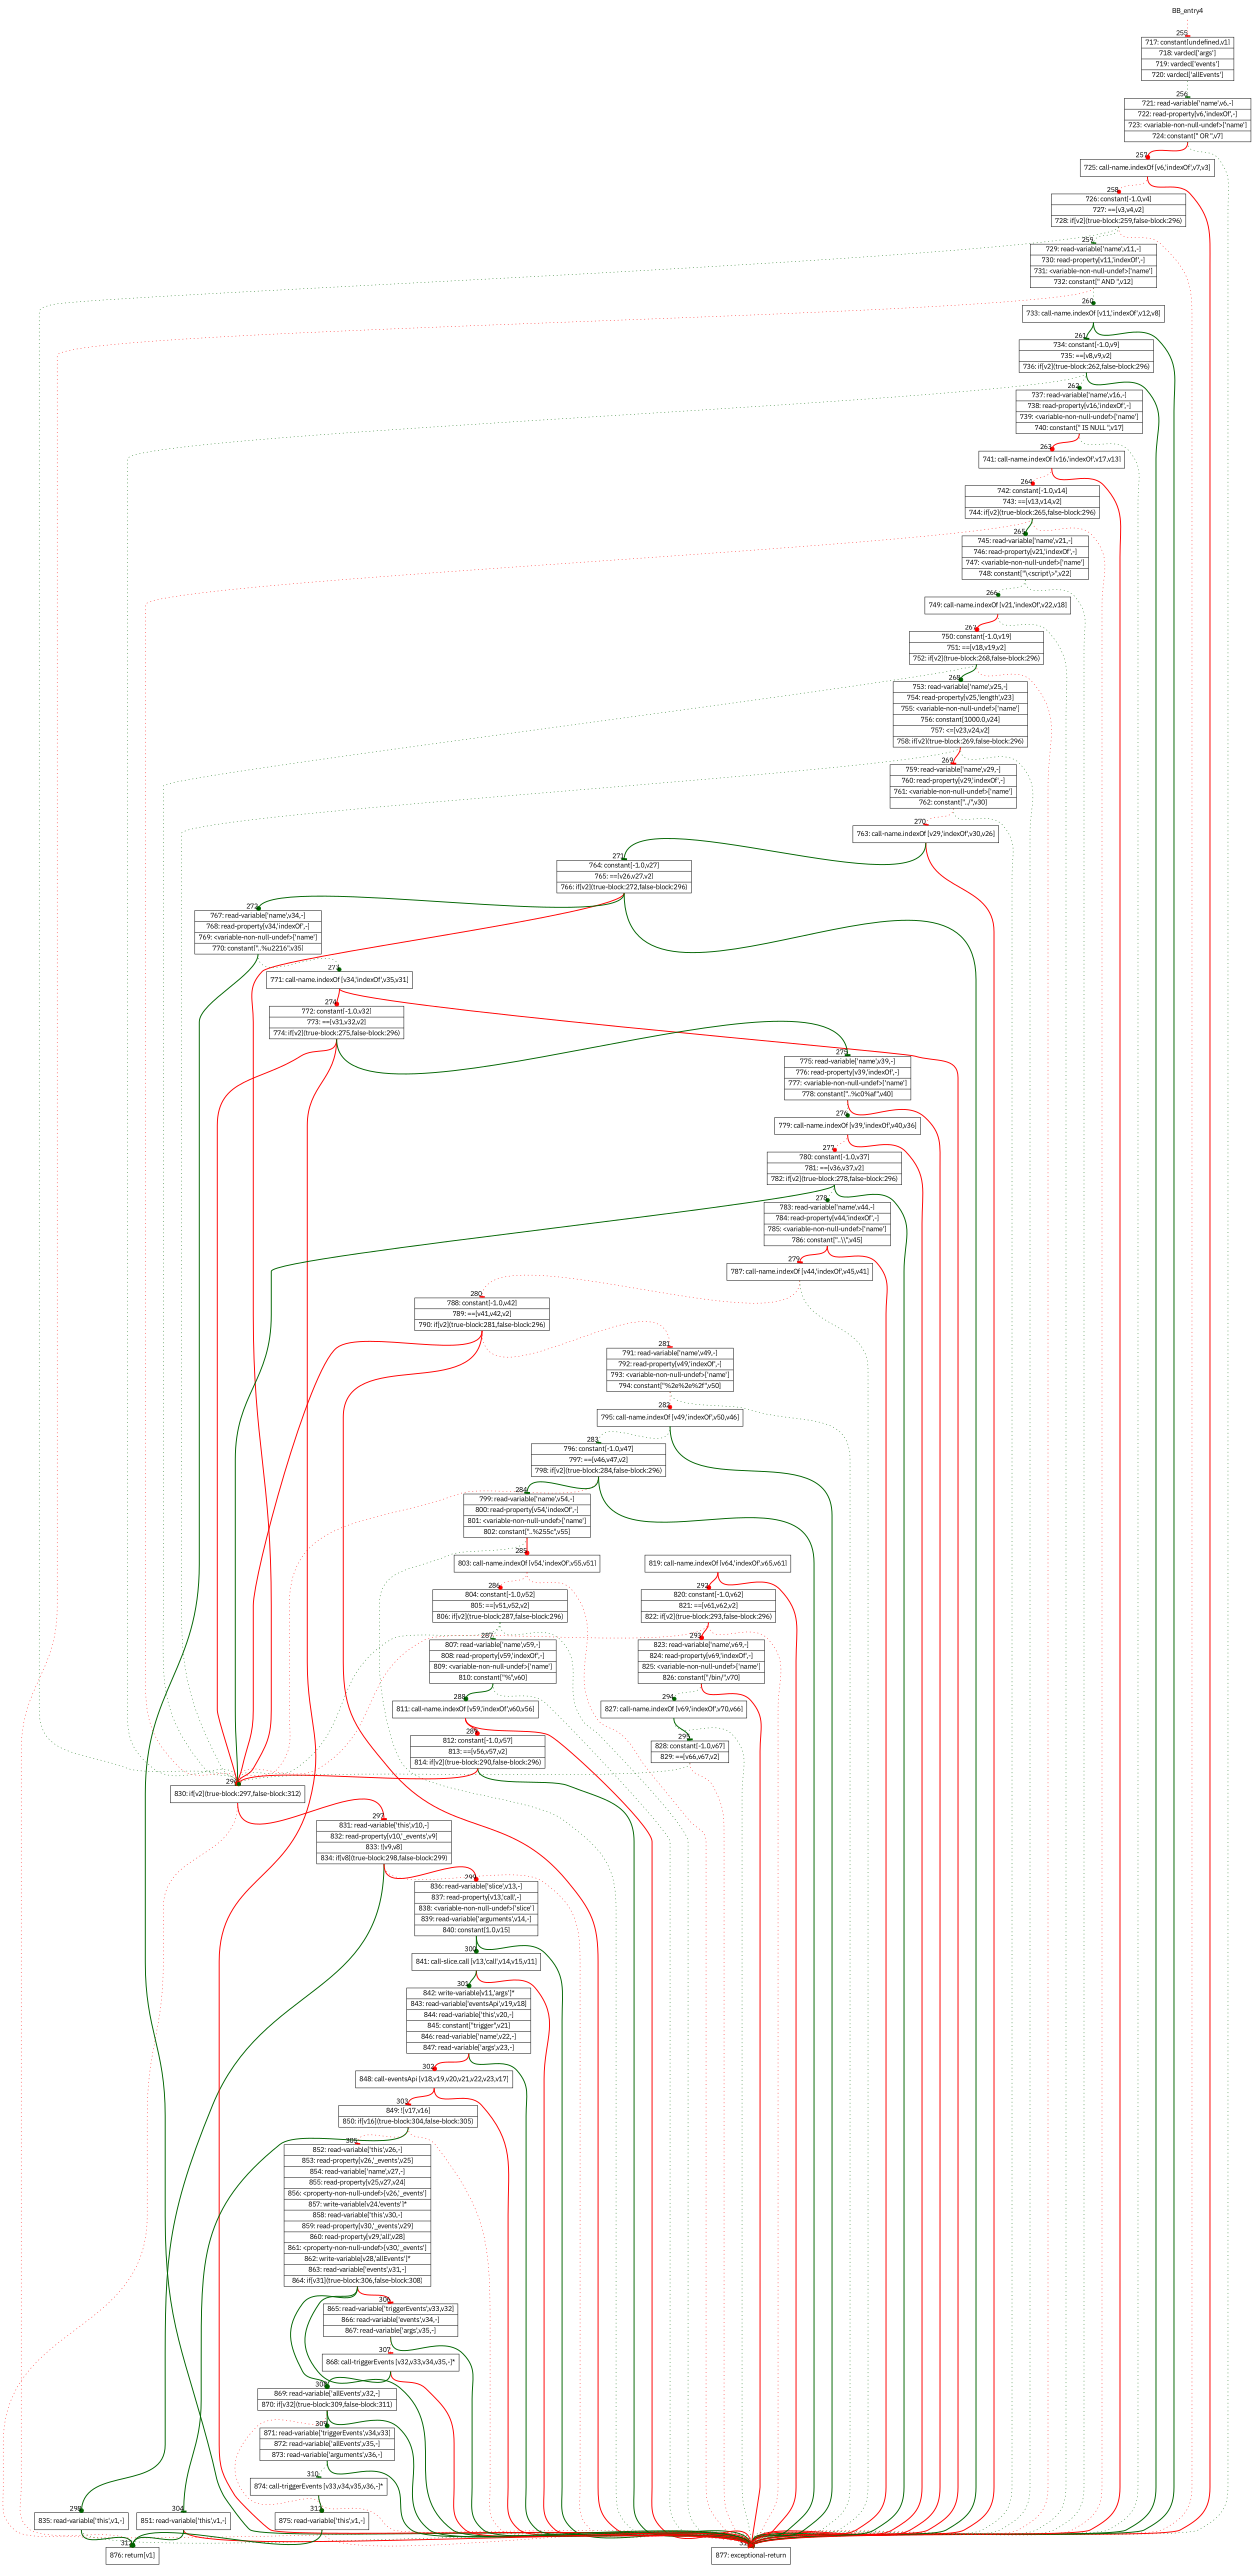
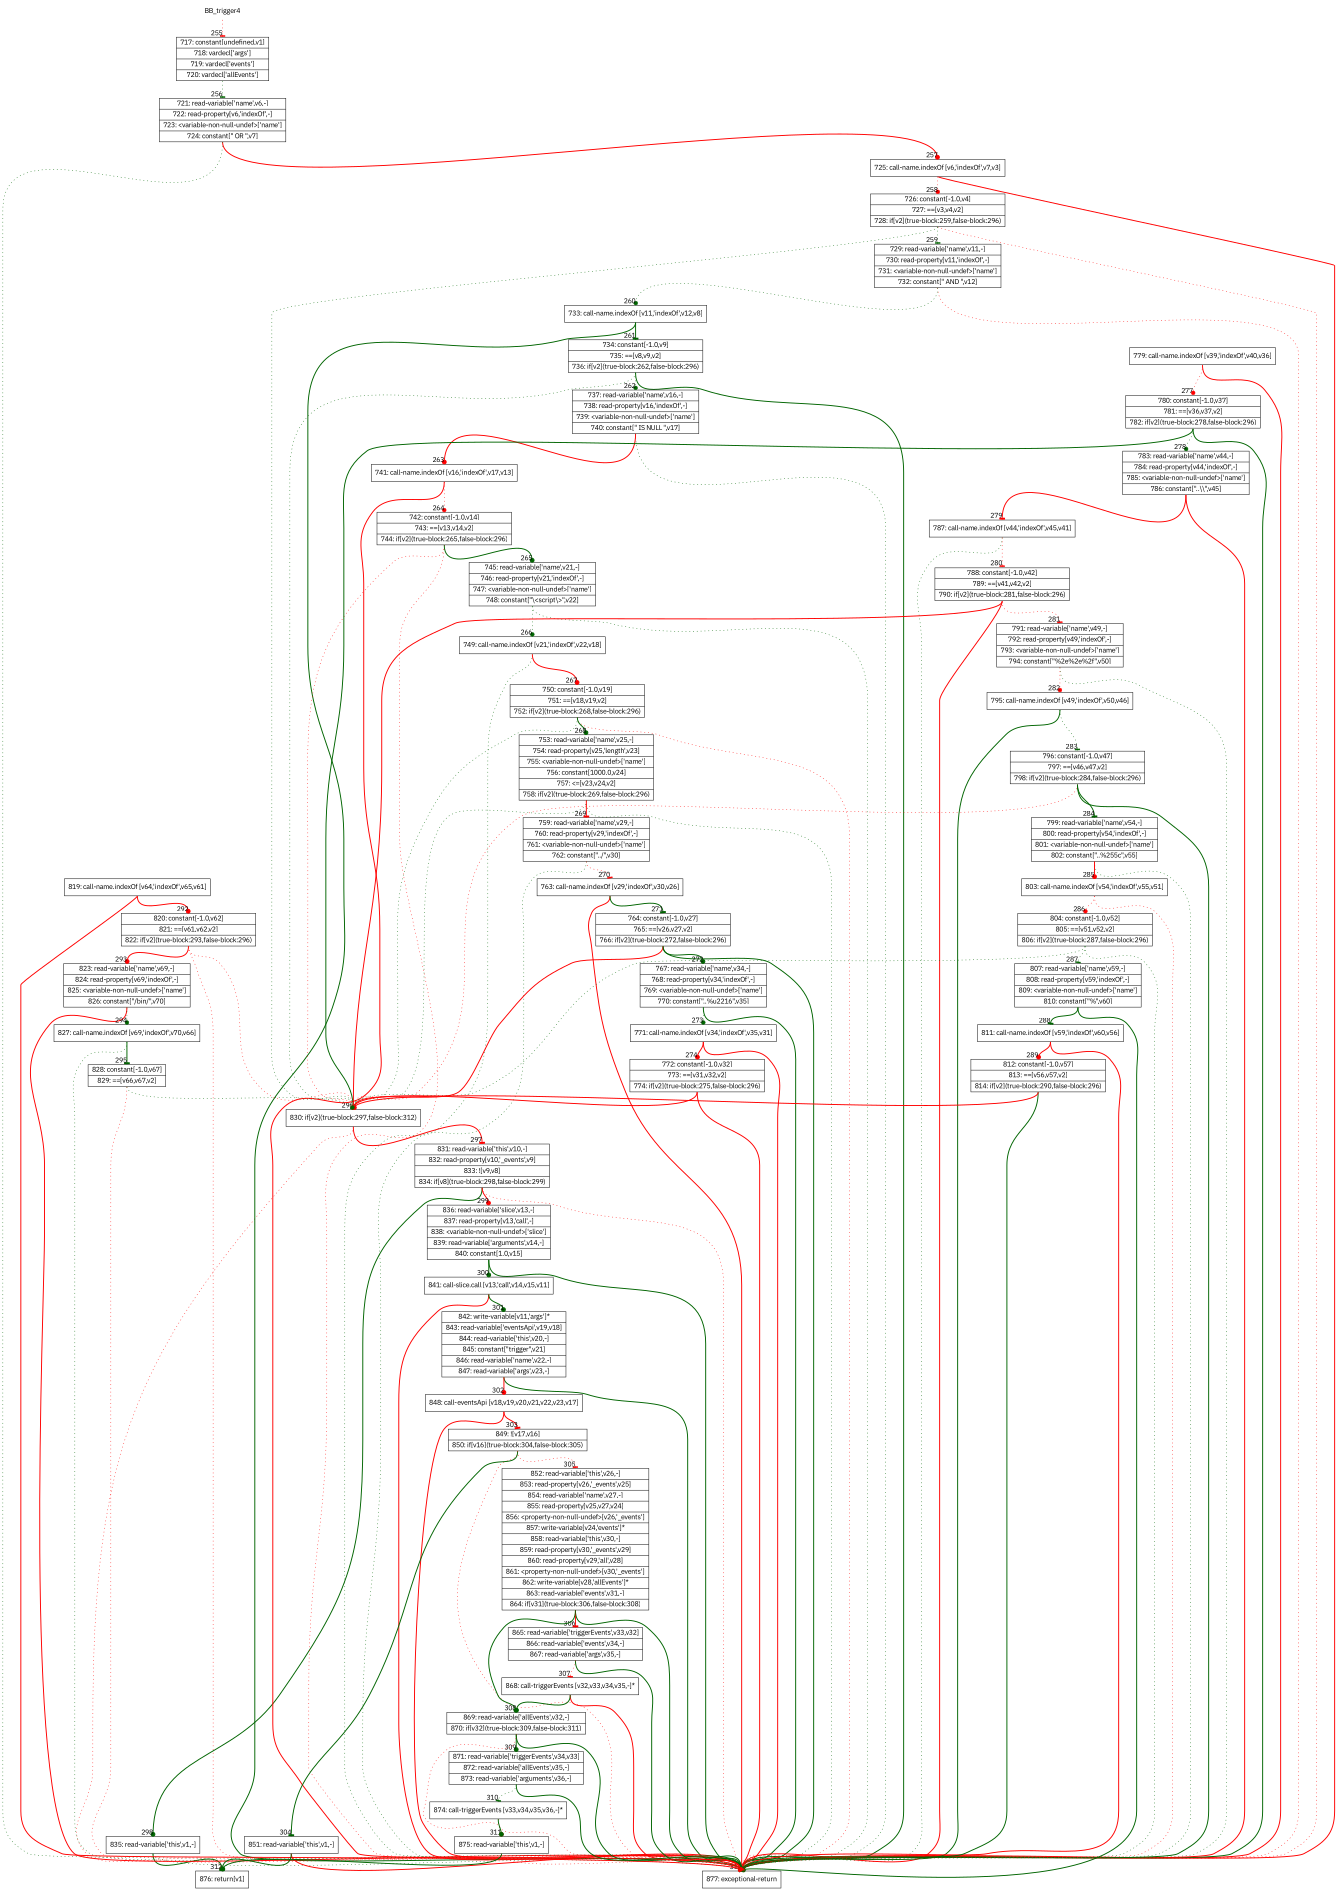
node "BB_entry4": label "BB_entry4" -> "BB_trigger4"
node "775: read-variable['name',v39,-]": removed
edge "807: read-variable['name',v59,-]" -> "811: call-name.indexOf [v59,'indexOf',v60,v56]": arrowhead dot -> tee
edge "807: read-variable['name',v59,-]" -> "877: exceptional-return": style dotted -> bold
